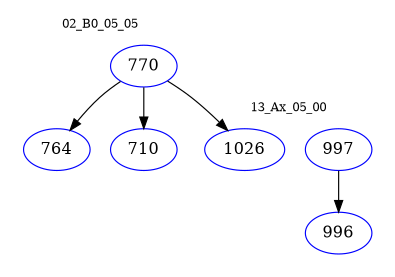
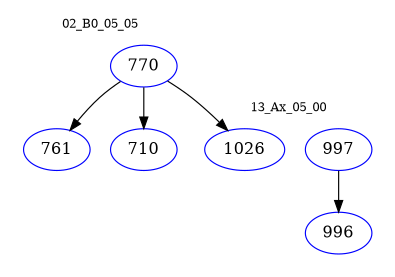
node "764": label "764" -> "761"
